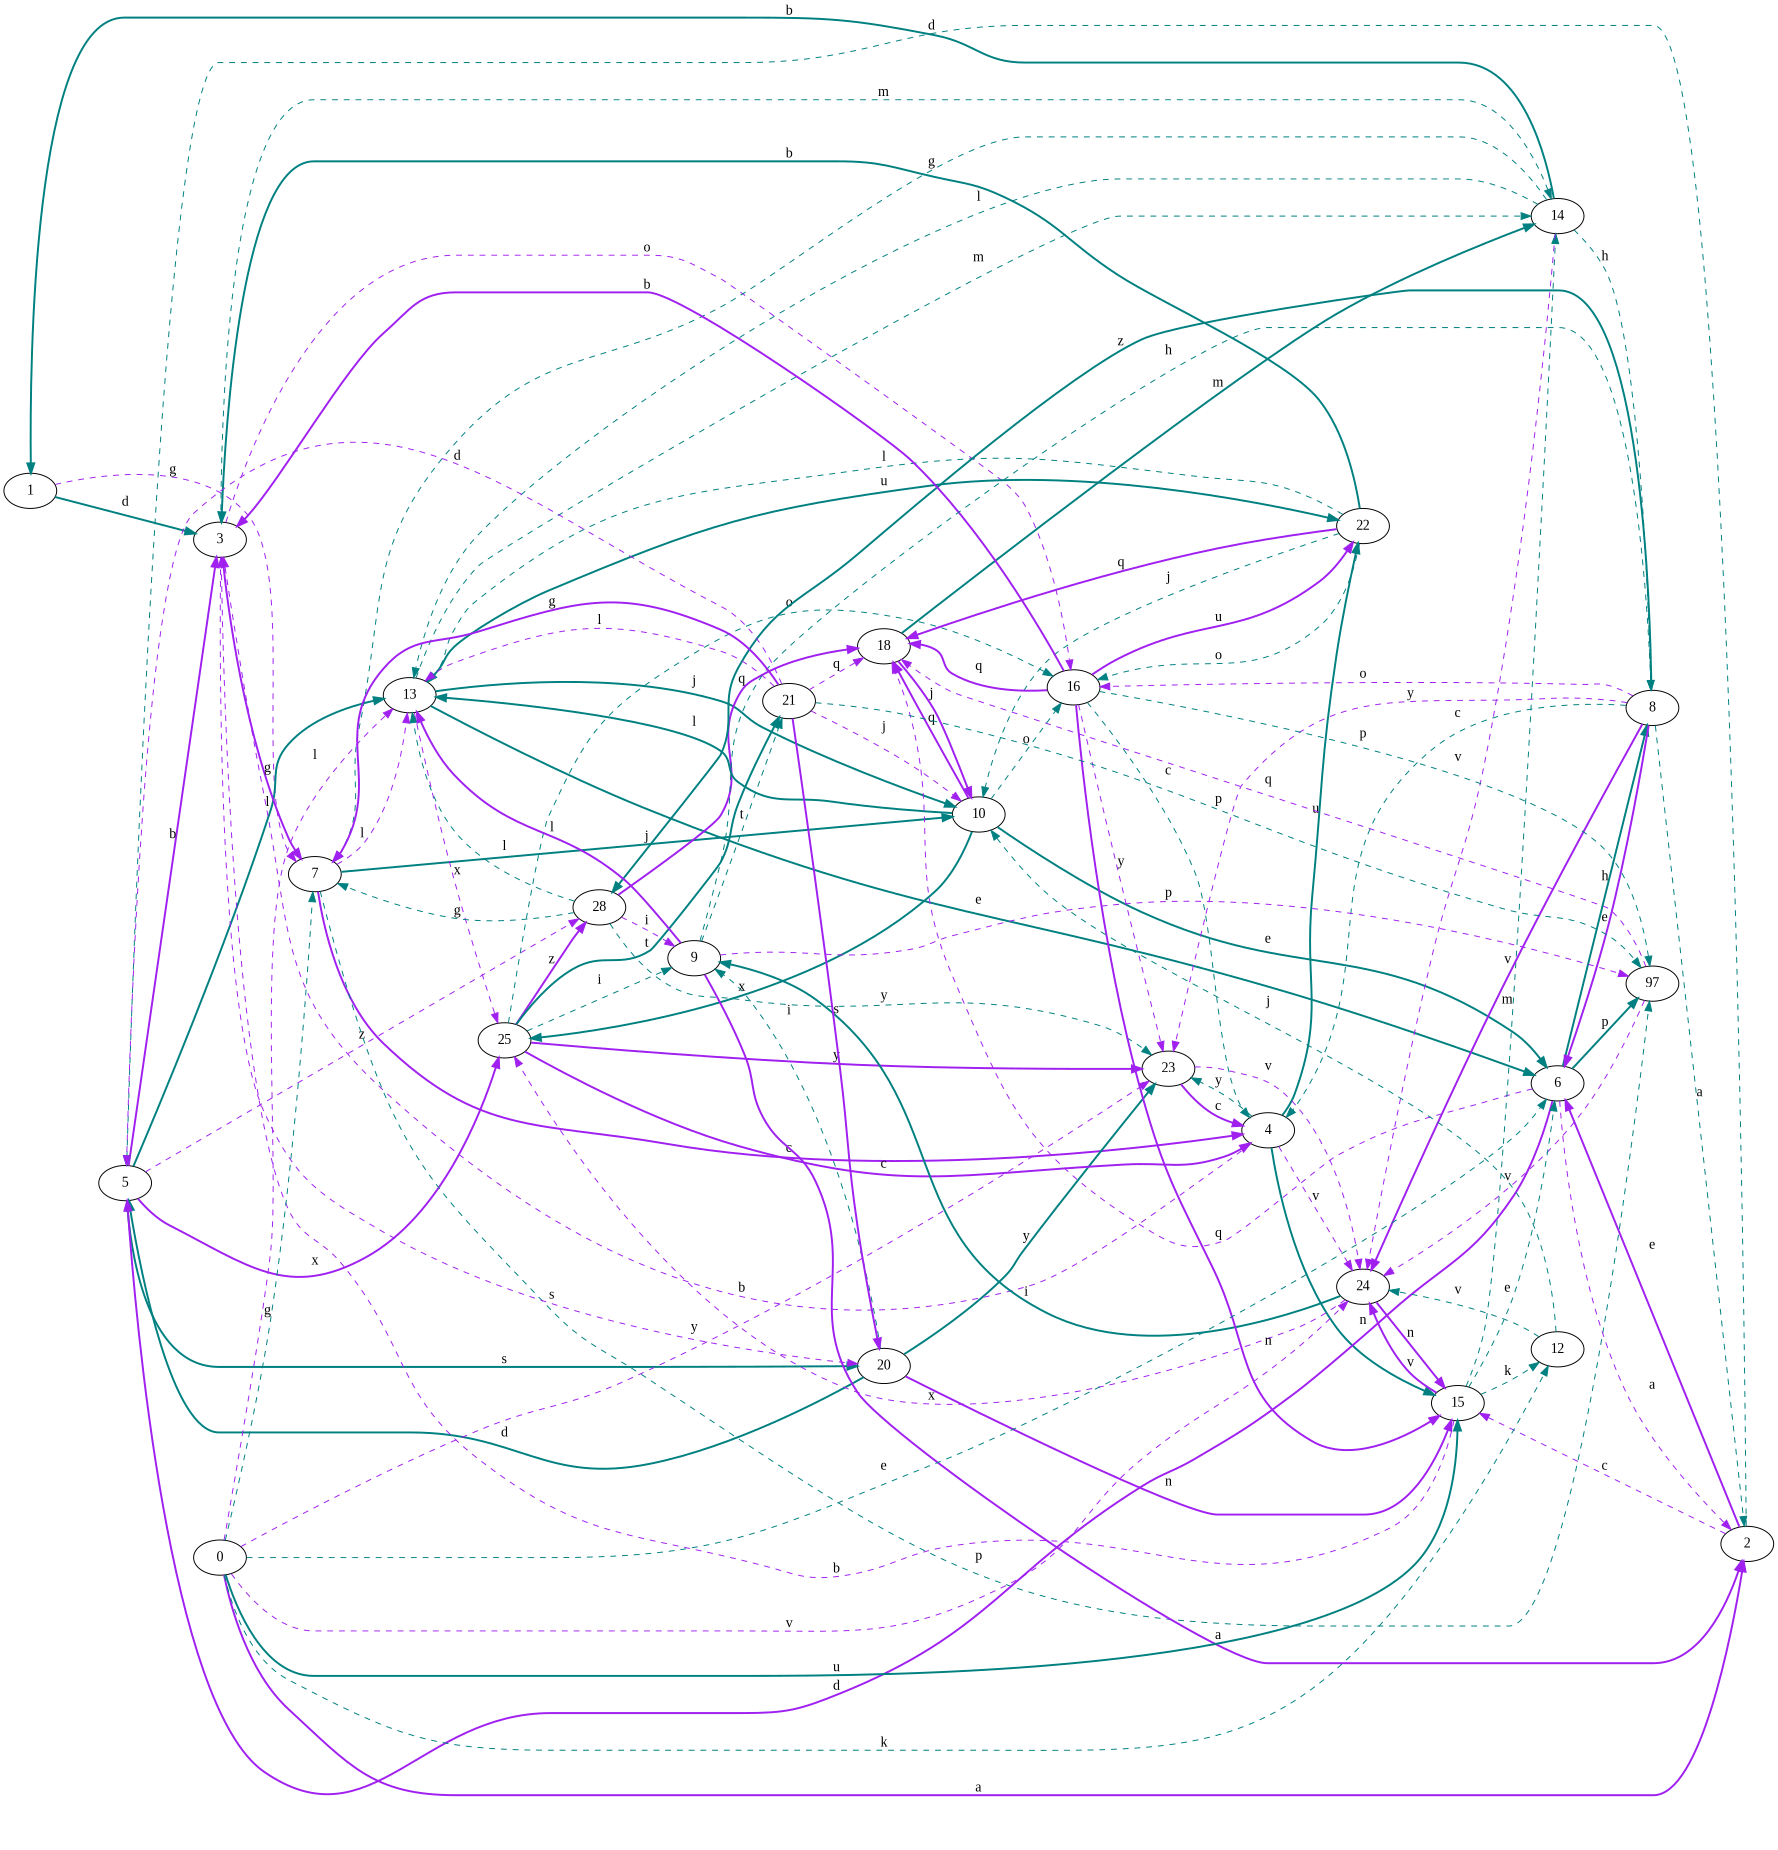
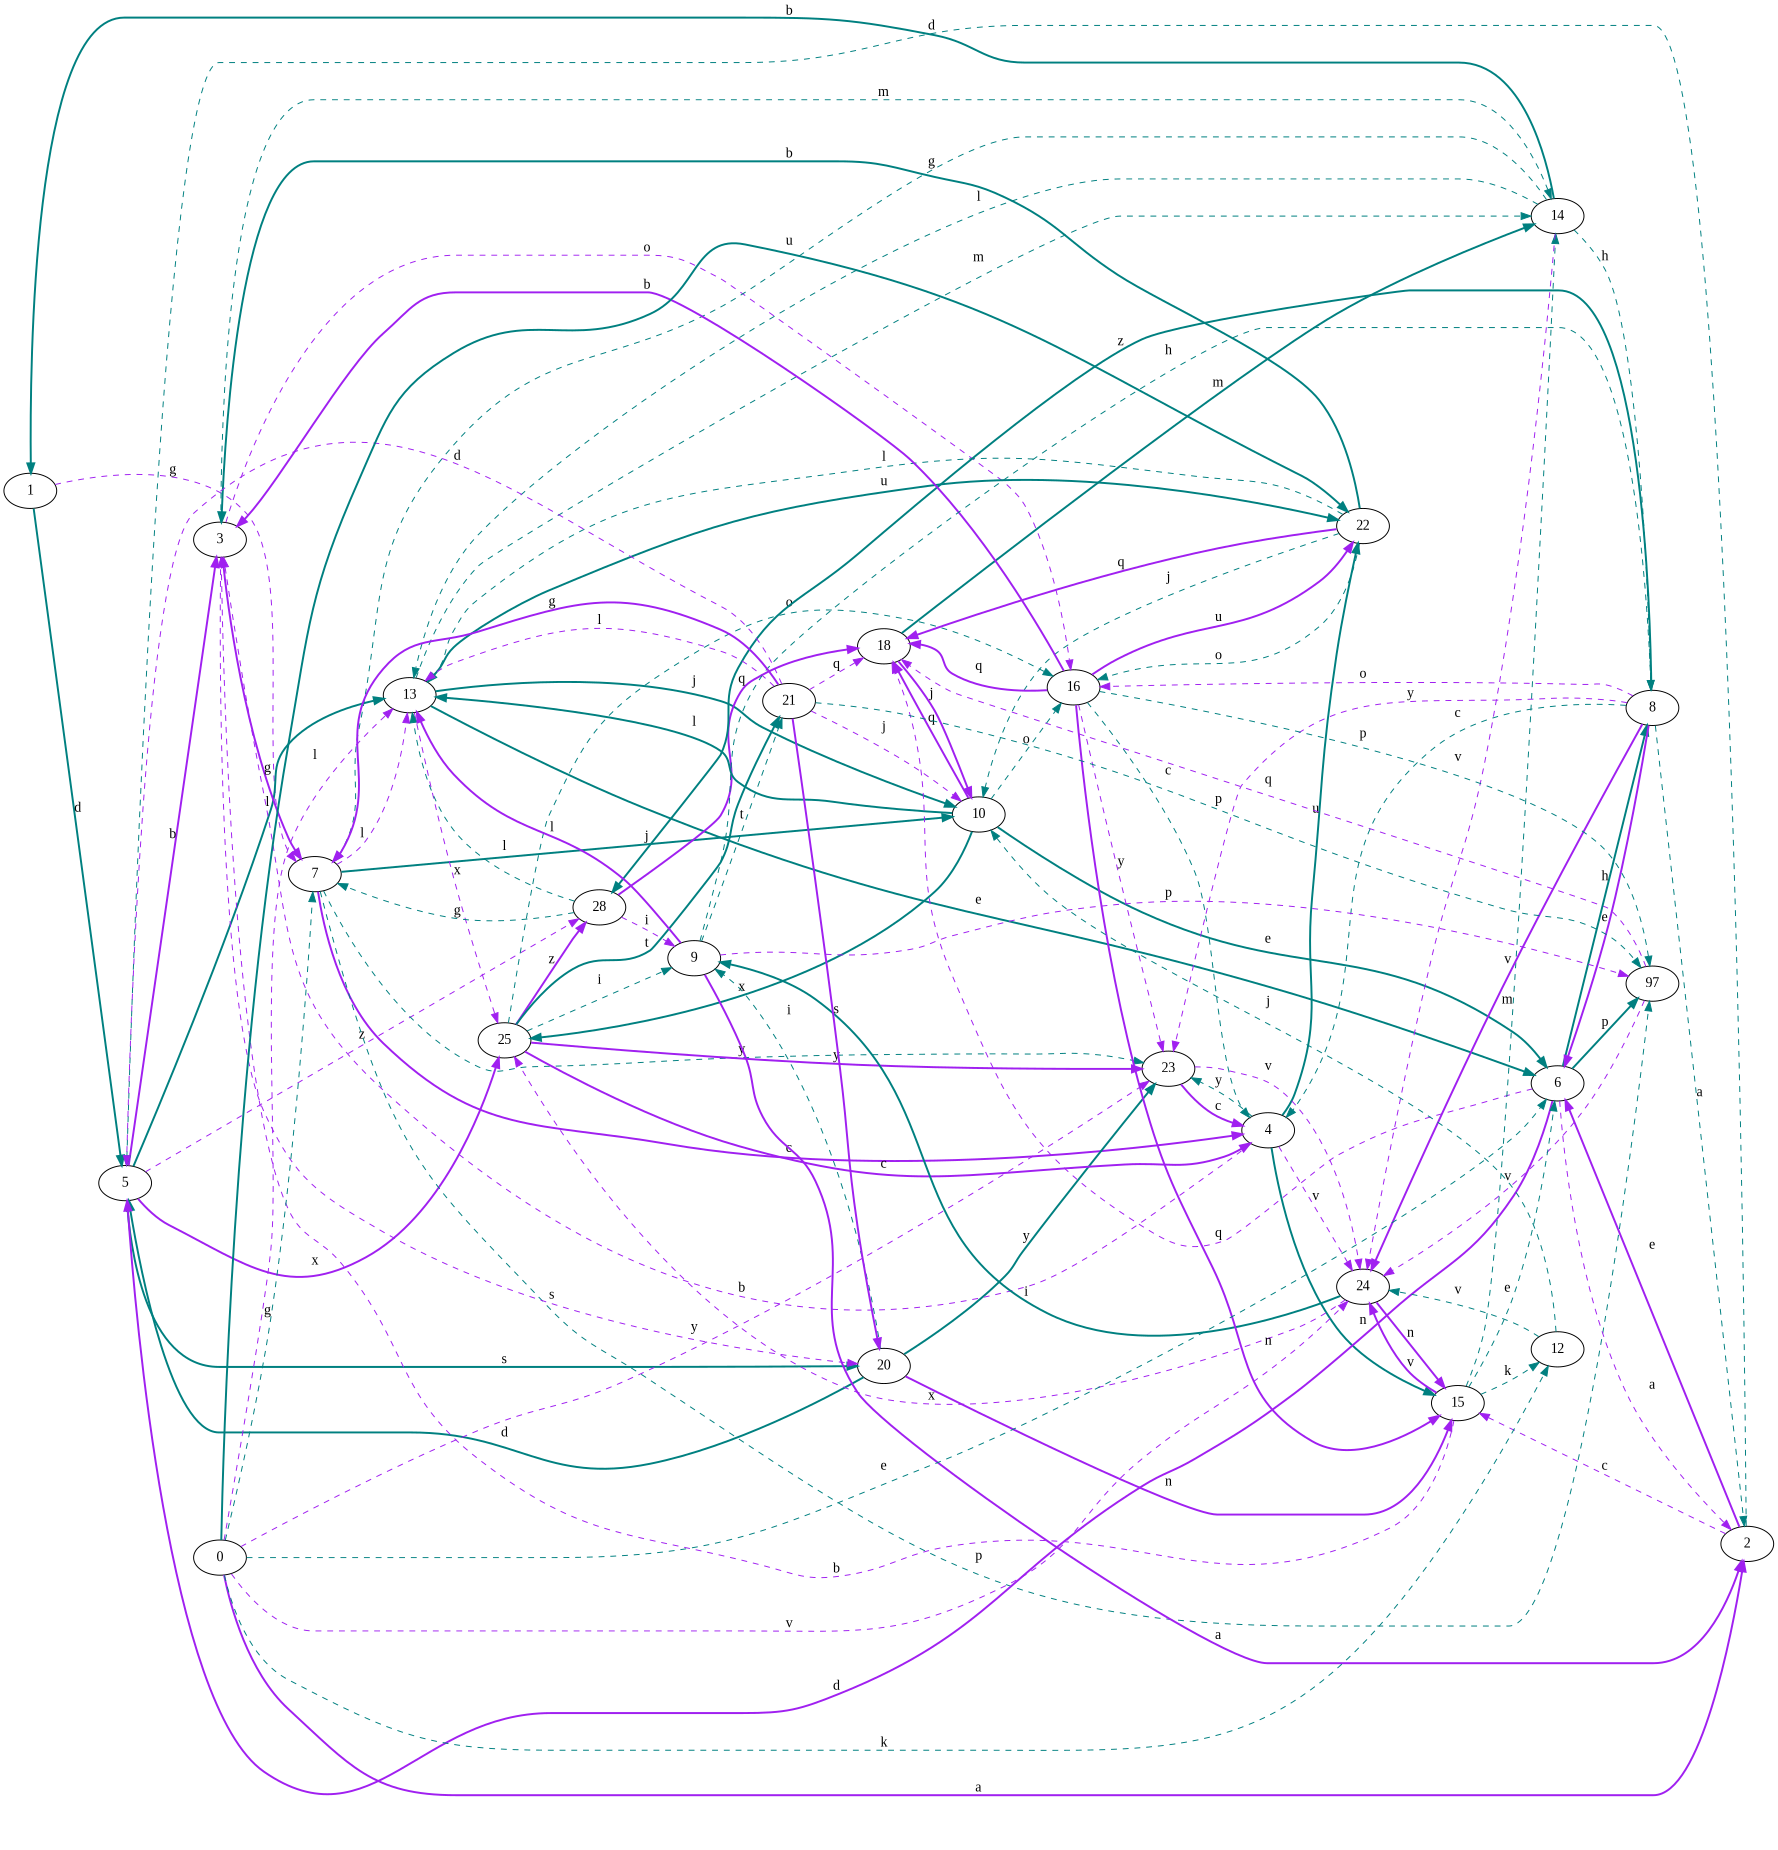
edge "1" -> "3": now "1" -> "5"
edge "28" -> "23": now "7" -> "23"
edge "0" -> "15": now "0" -> "22"
